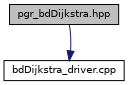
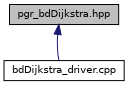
edge "pgr_bdDijkstra.hpp" -> "bdDijkstra_driver.cpp": reversed
